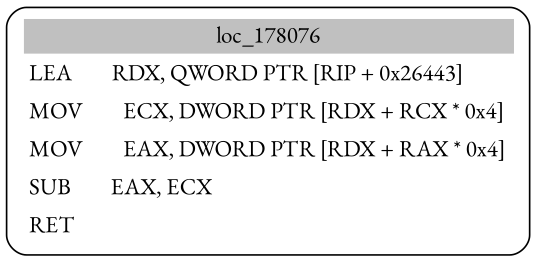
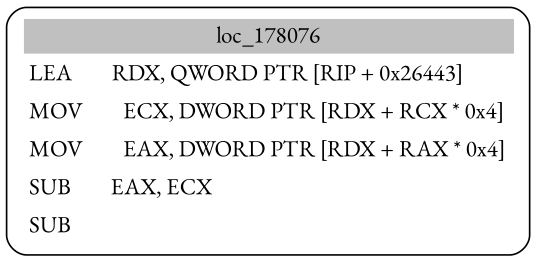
node "loc_178076": text "RET" -> "SUB"
